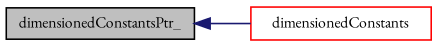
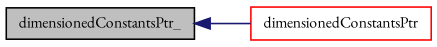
node "dimensionedConstants": label "dimensionedConstants" -> "dimensionedConstantsPtr"
